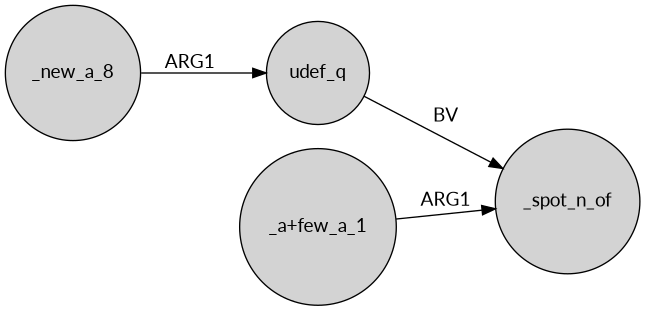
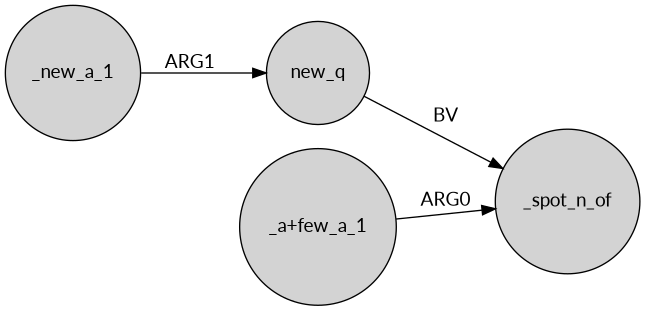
node "_new_a_8": label "_new_a_8" -> "_new_a_1"
node "udef_q": label "udef_q" -> "new_q"
edge "_a+few_a_1" -> "_spot_n_of": label "ARG1" -> "ARG0"
